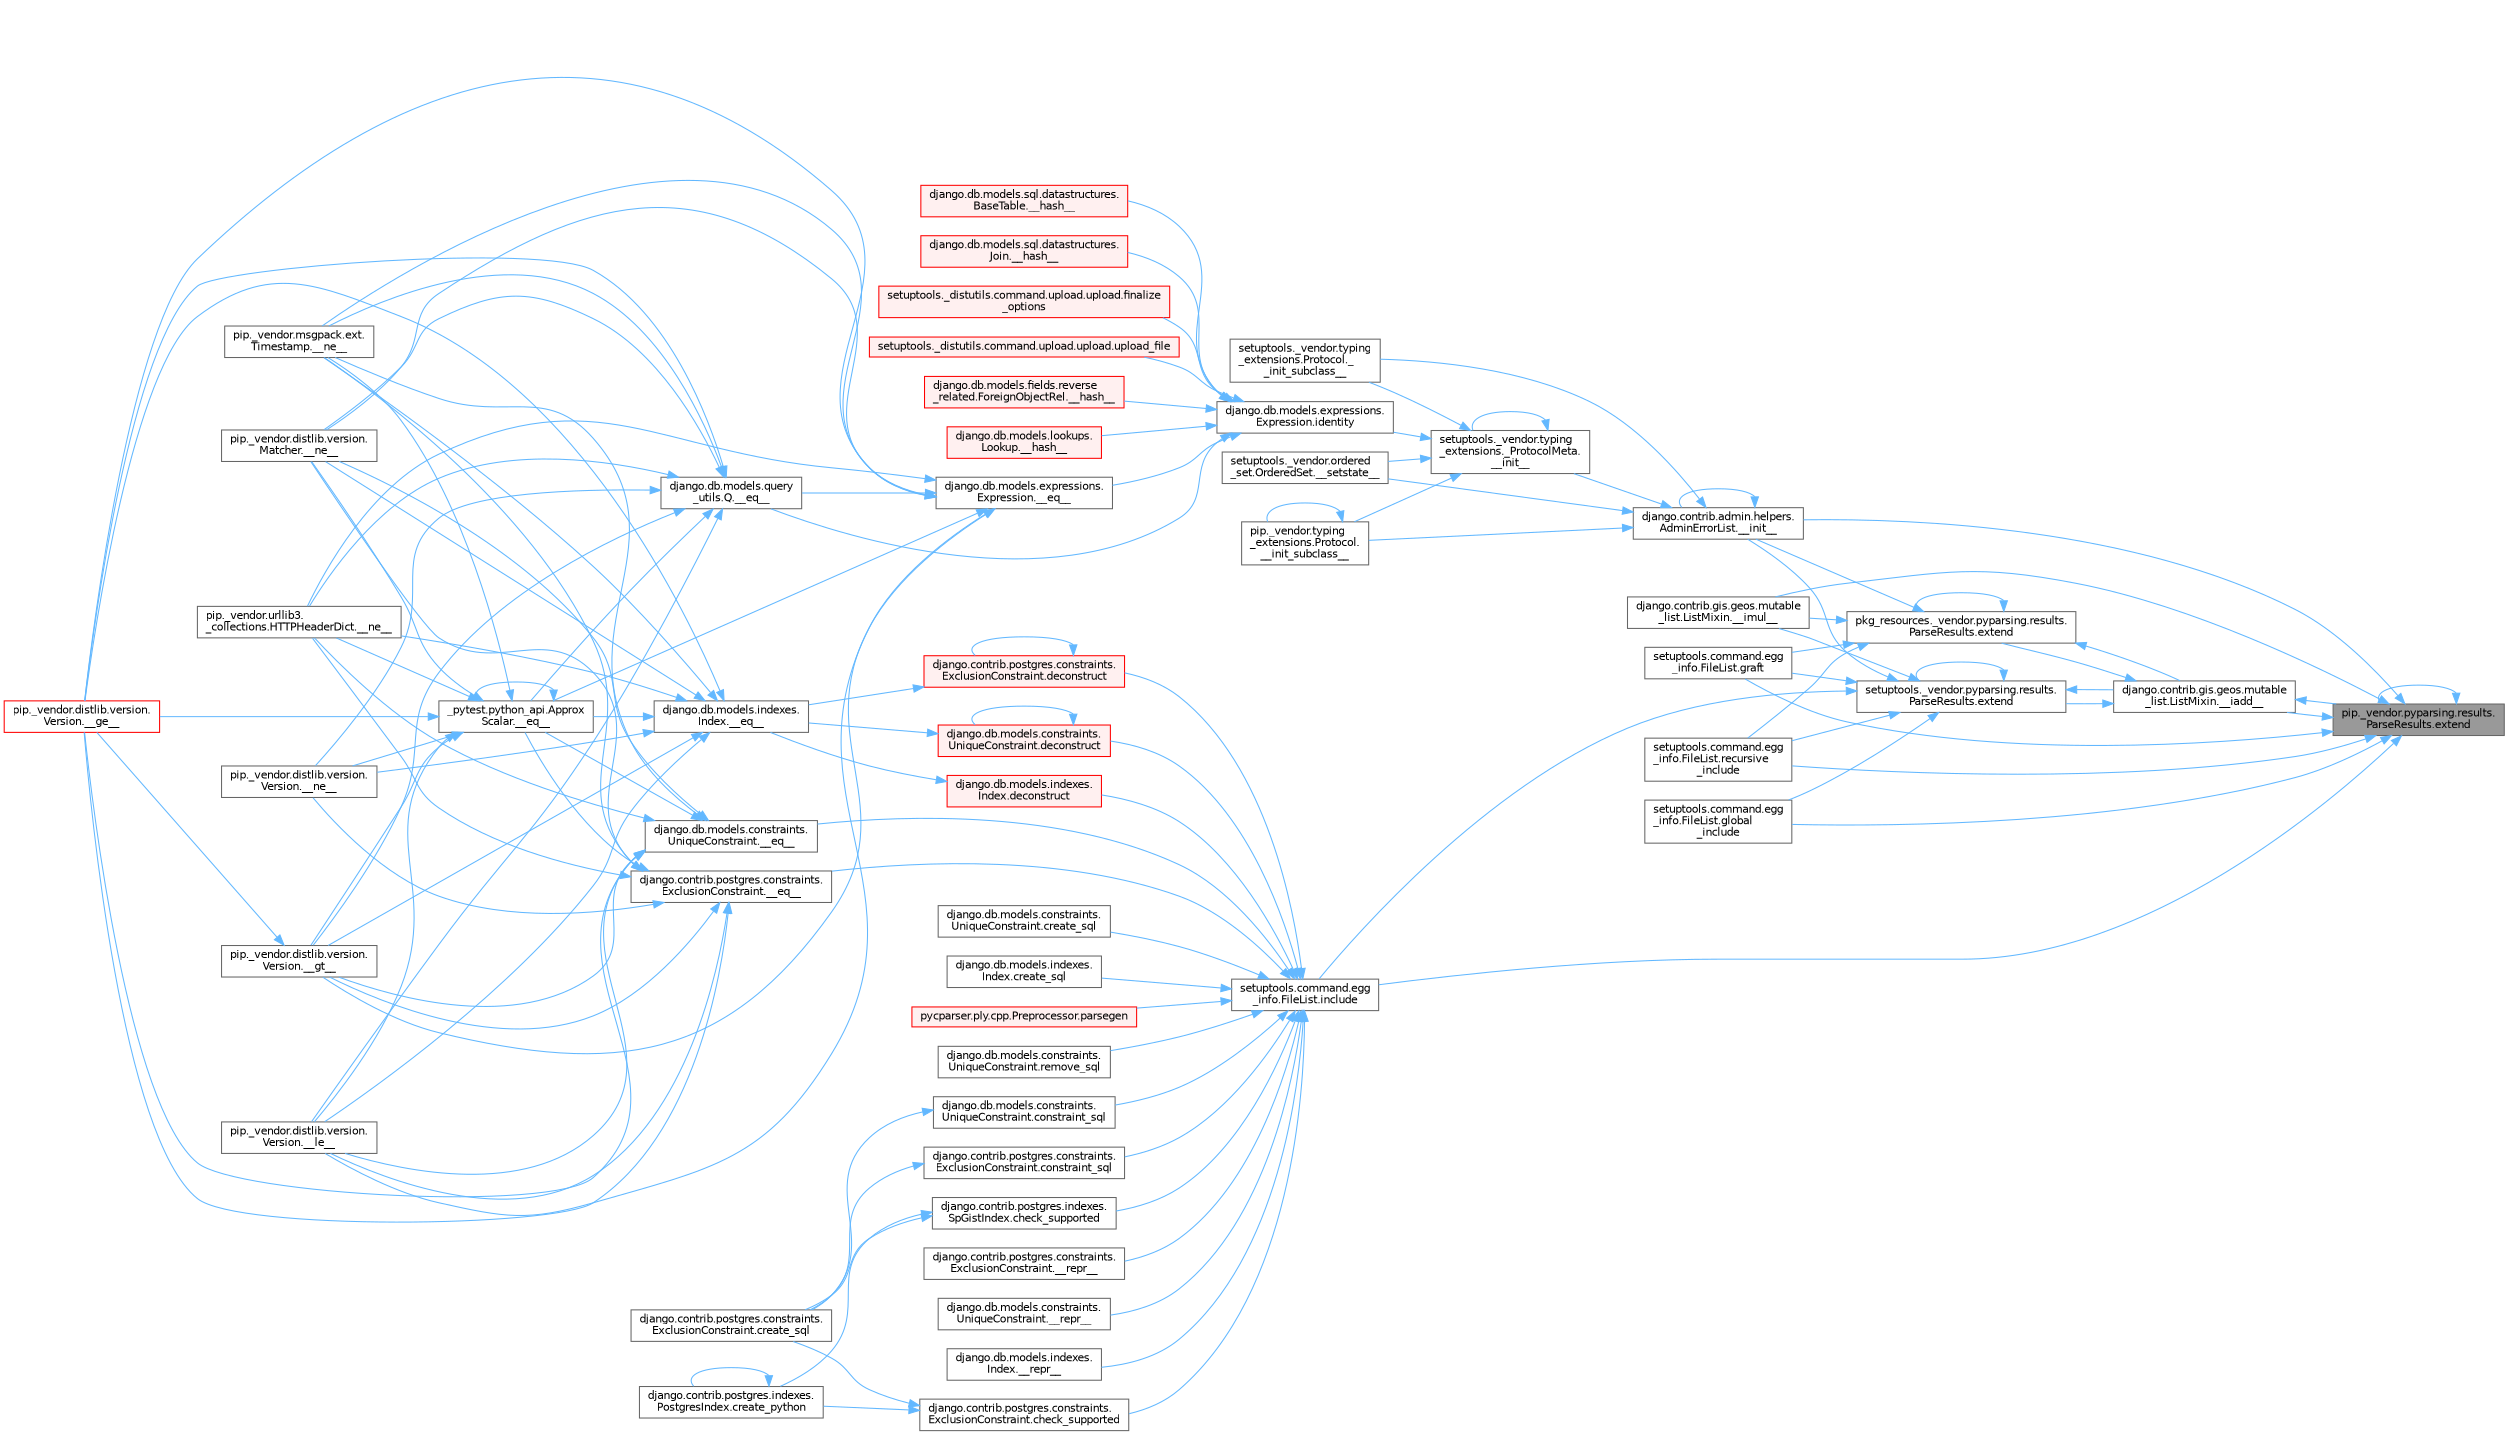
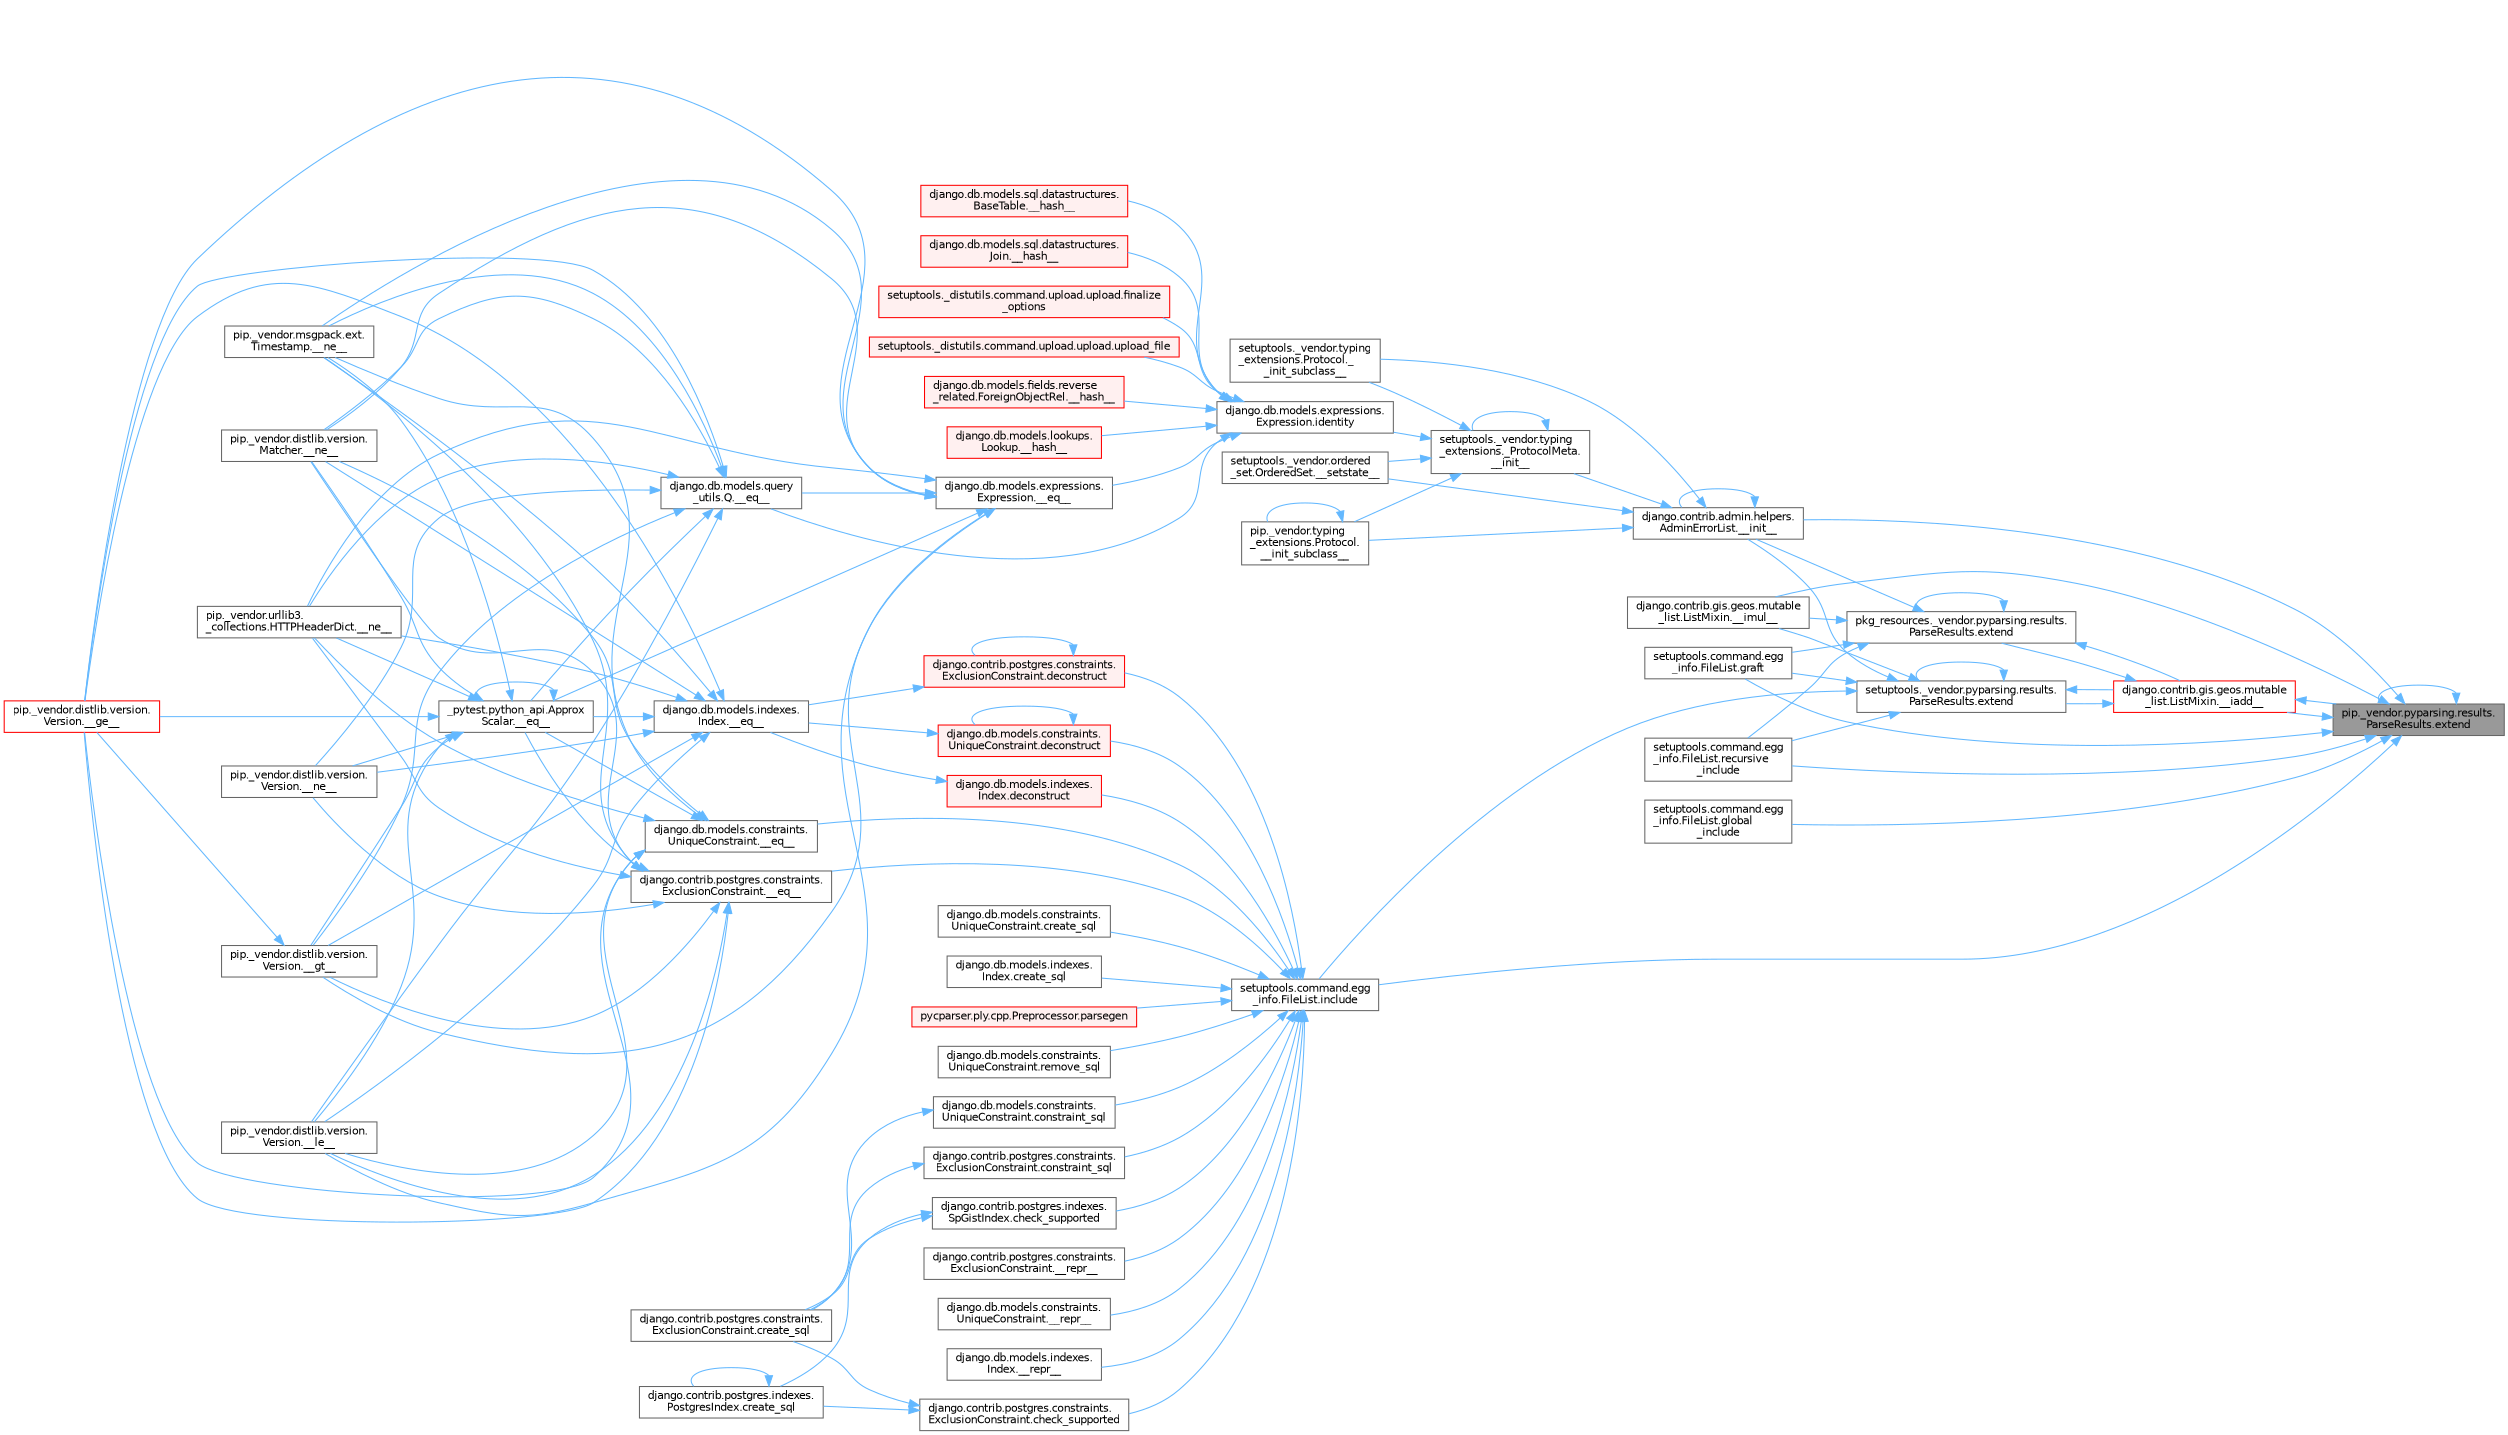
node "django.contrib.gis.geos.mutable _list.ListMixin.__iadd__": color grey40 -> red
edge "setuptools.command.egg _info.FileList.global _include" -> "setuptools._vendor.pyparsing.results. ParseResults.extend": removed
edge "pip._vendor.distlib.version. Version.__gt__" -> "django.db.models.constraints. UniqueConstraint.__eq__": removed
node "django.contrib.postgres.indexes. PostgresIndex.create_python": label "django.contrib.postgres.indexes. PostgresIndex.create_python" -> "django.contrib.postgres.indexes. PostgresIndex.create_sql"
